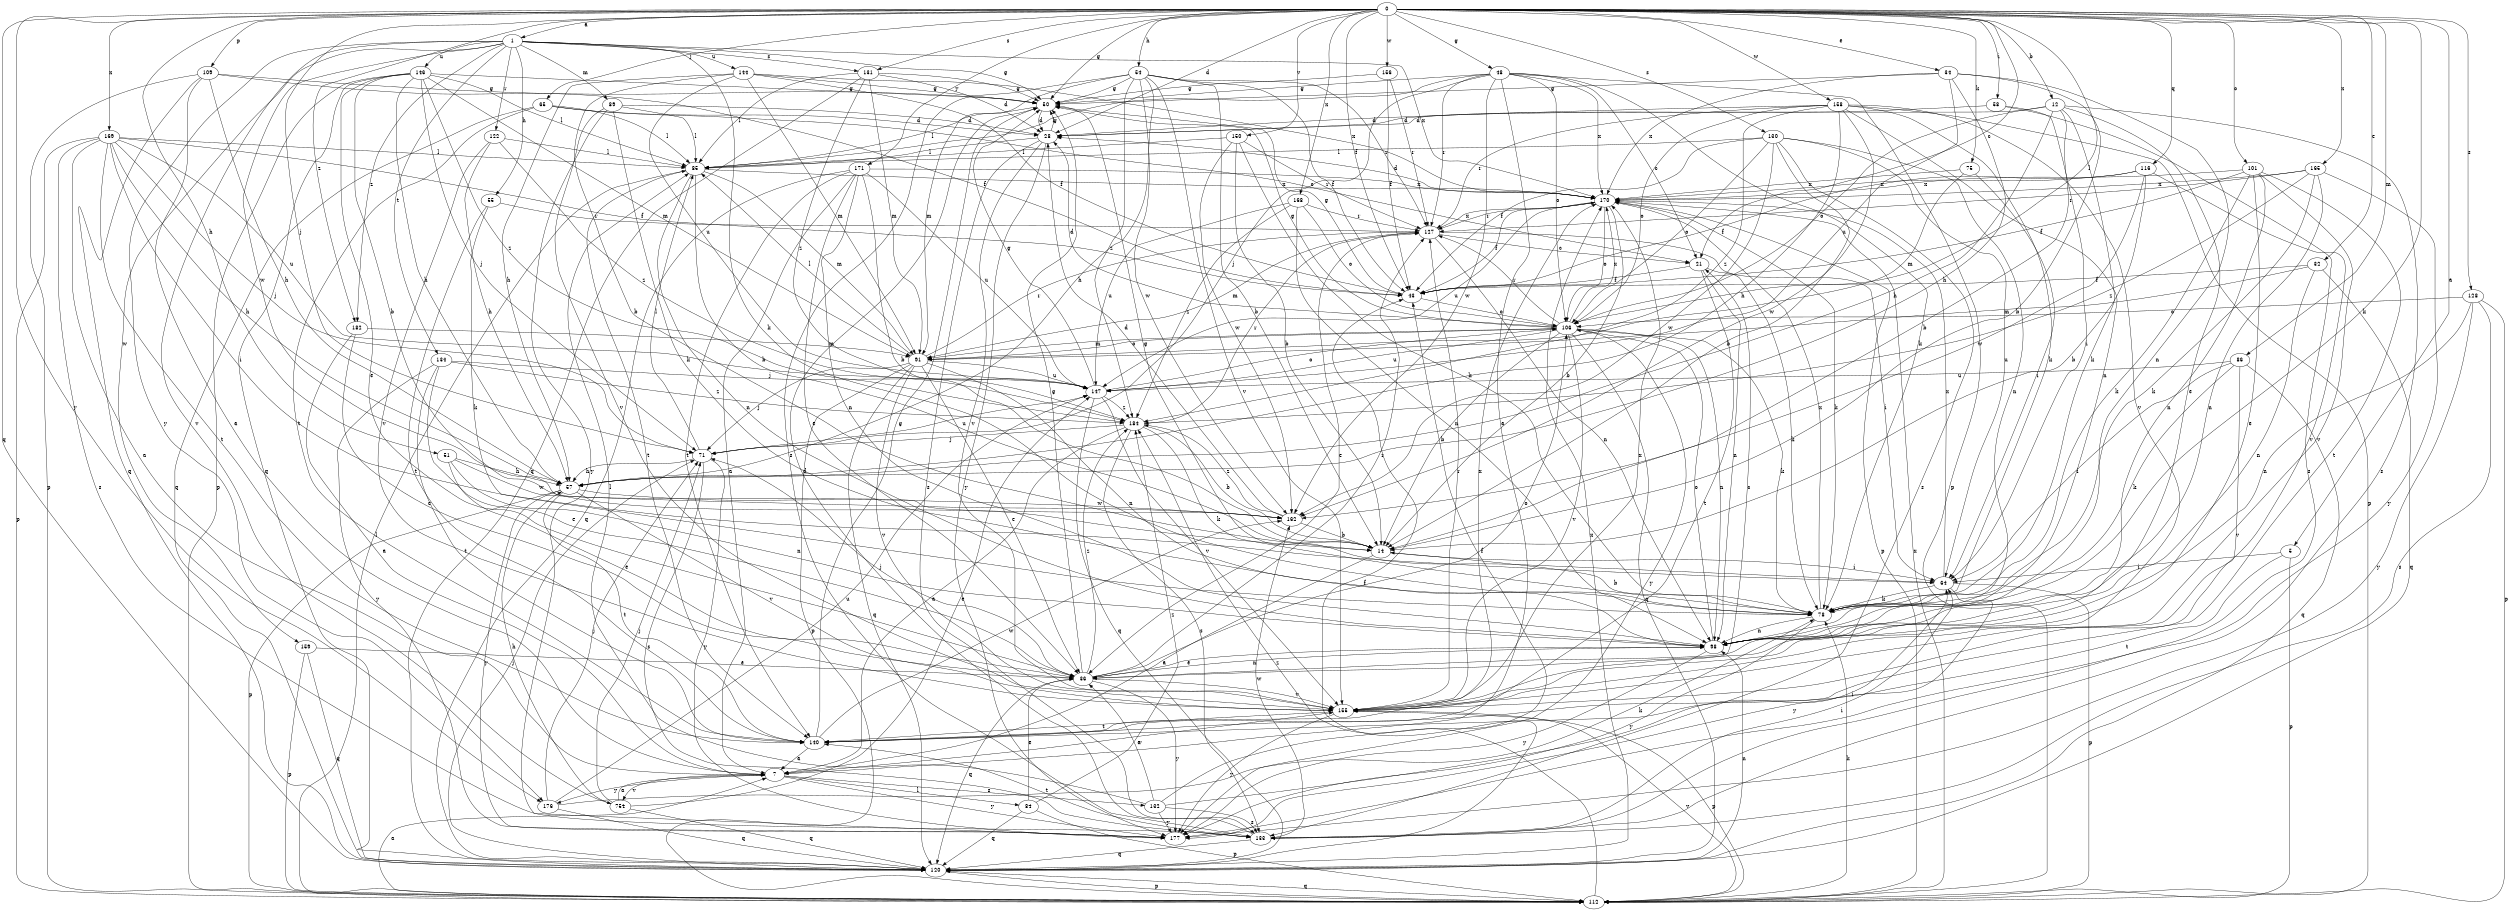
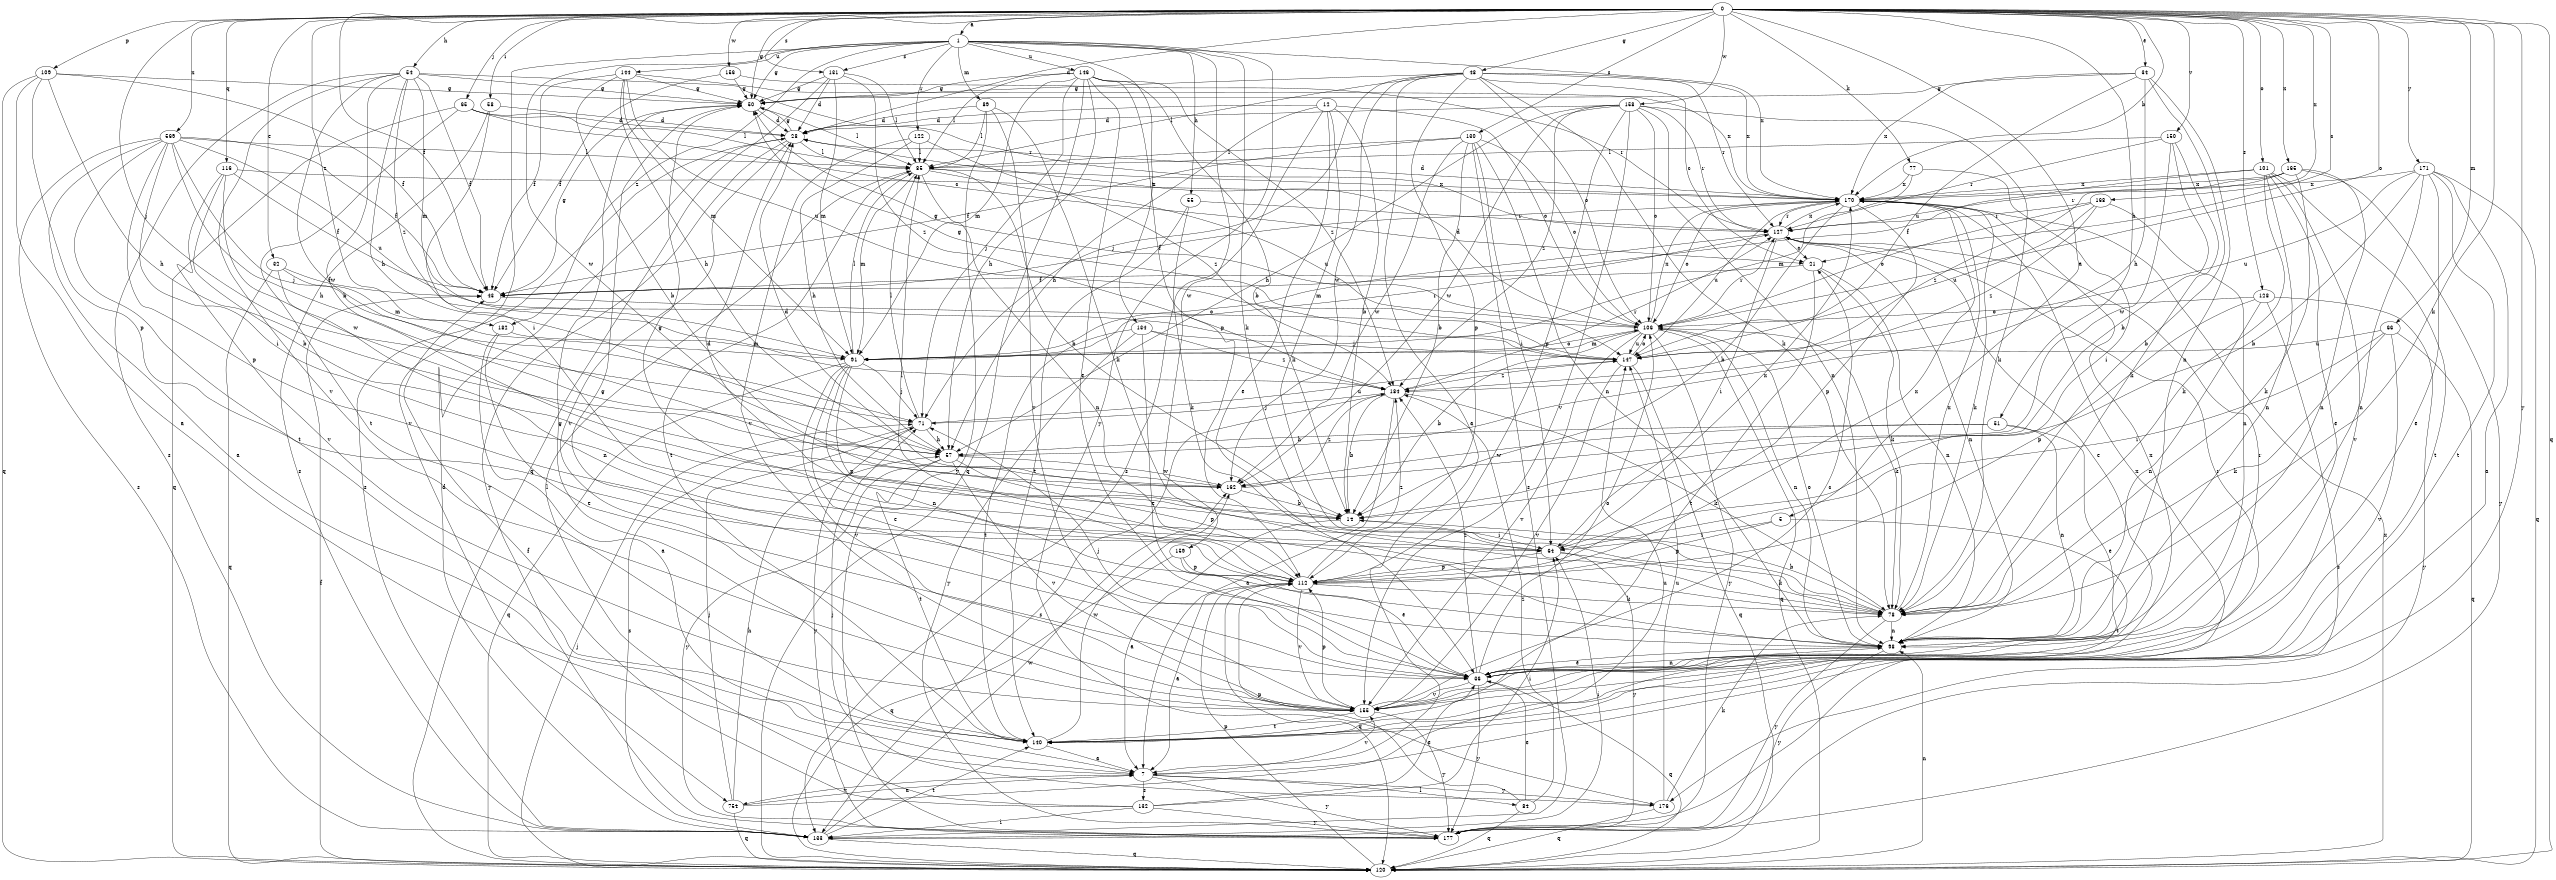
edge "0" -> "12": now "0" -> "170"
node "169": label "169" -> "569"
node "75": label "75" -> "77"
edge "0" -> "106": label "l" -> "o"
edge "130" -> "64": label "u" -> "i"
node "86": label "86" -> "66"
edge "91" -> "147": now "85" -> "147"
edge "34" -> "14": now "34" -> "78"
edge "64" -> "28": added, label "d"
edge "133" -> "50": now "133" -> "28"
edge "754" -> "147": label "e" -> "u"
edge "132" -> "133": label "s" -> "i"
